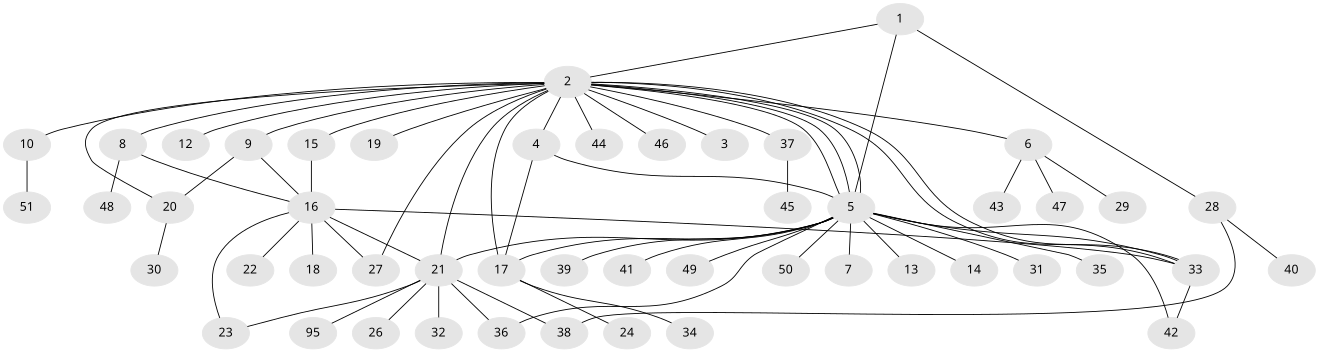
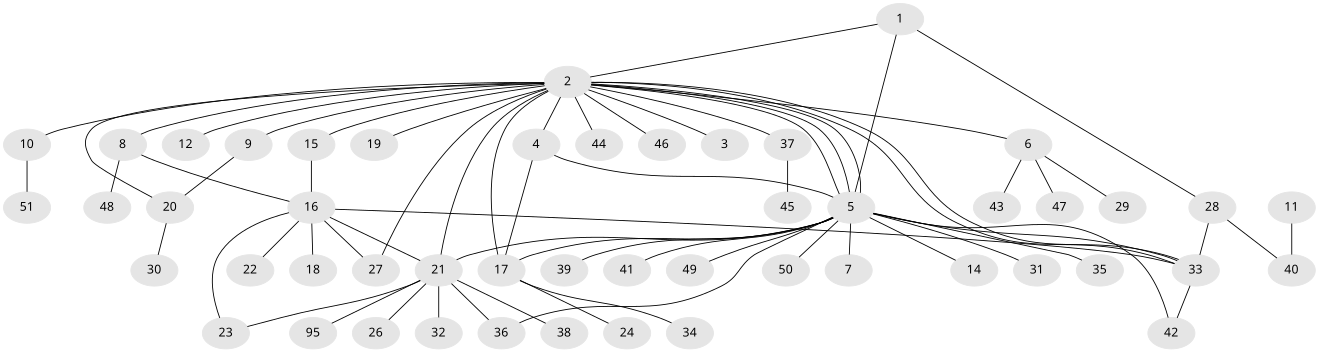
edge "9" -- "16": removed
node "11": added
node "13": removed
edge "28" -- "38": now "28" -- "33"
